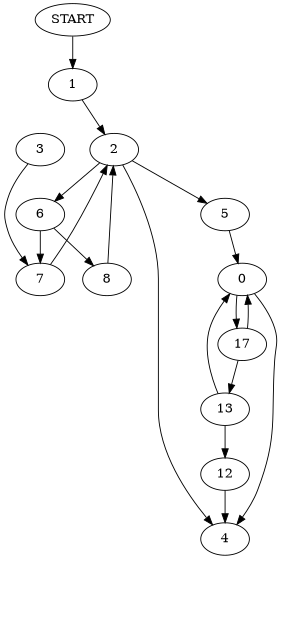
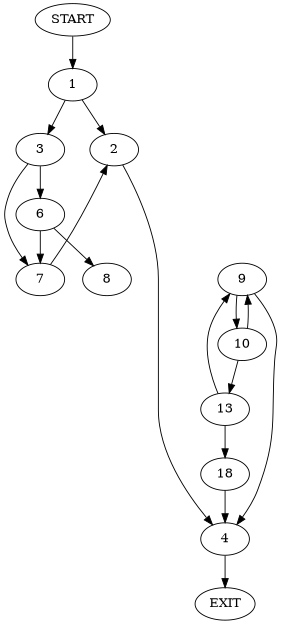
edge "1" -> "3": added
edge "2" -> "6": now "3" -> "6"
node "5": removed
edge "8" -> "2": removed
node "0": label "0" -> "9"
node "17": label "17" -> "10"
node "12": label "12" -> "18"
node "EXIT": added
